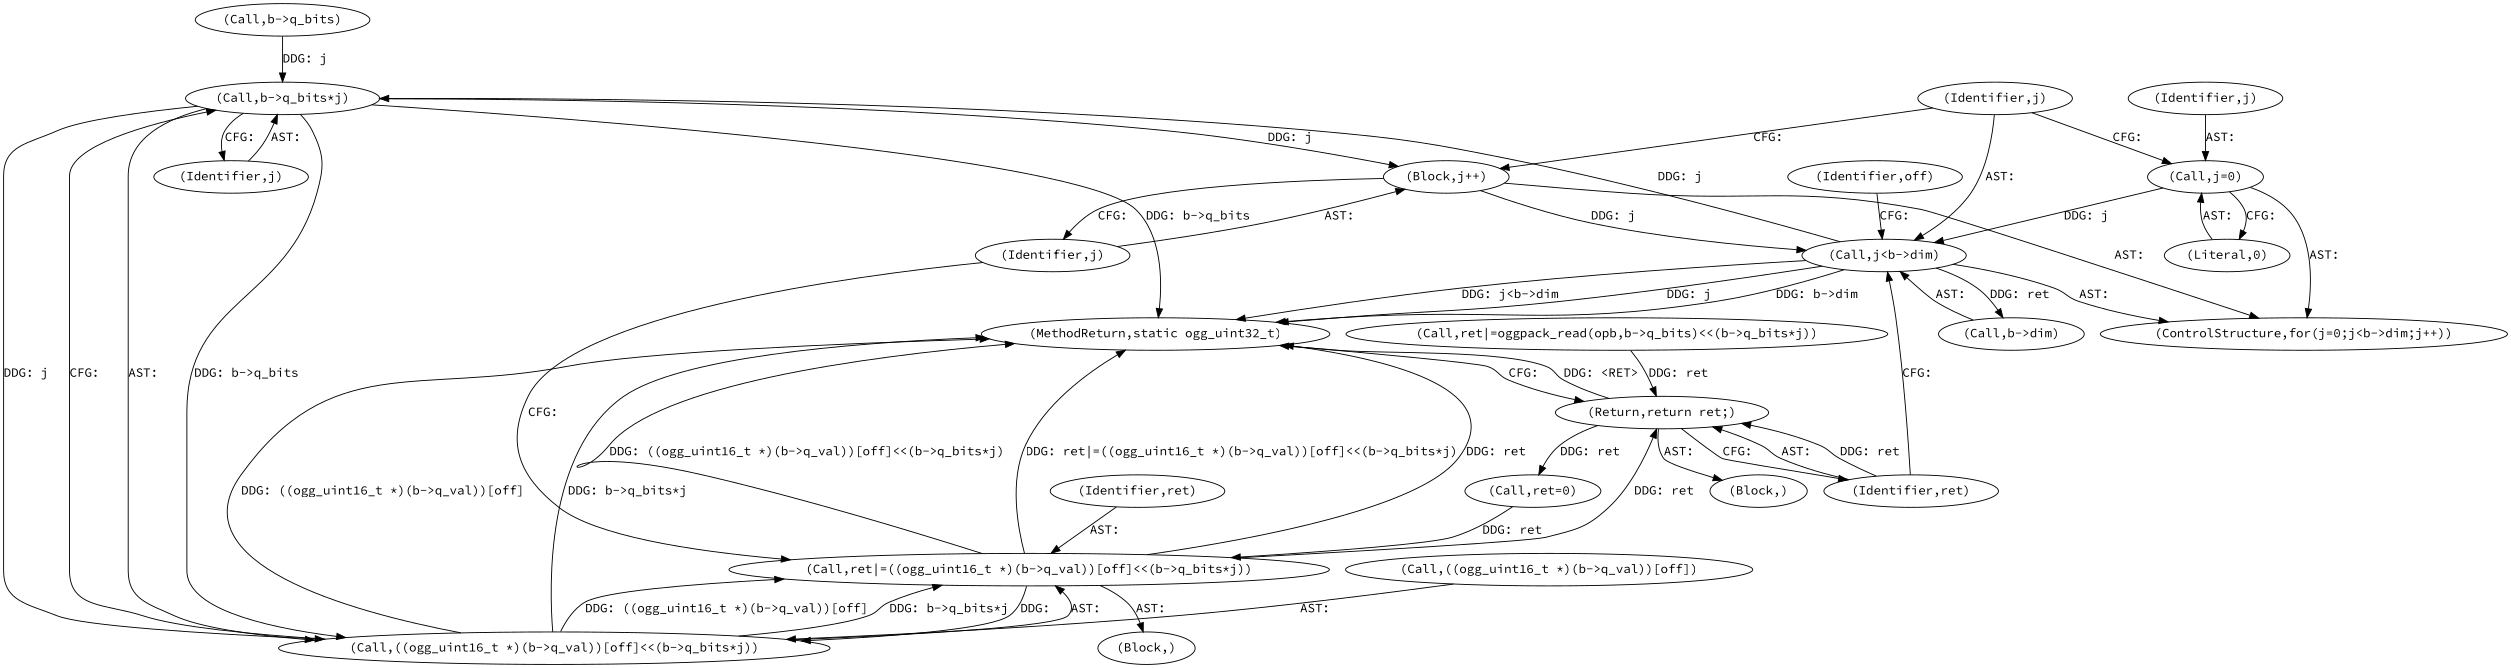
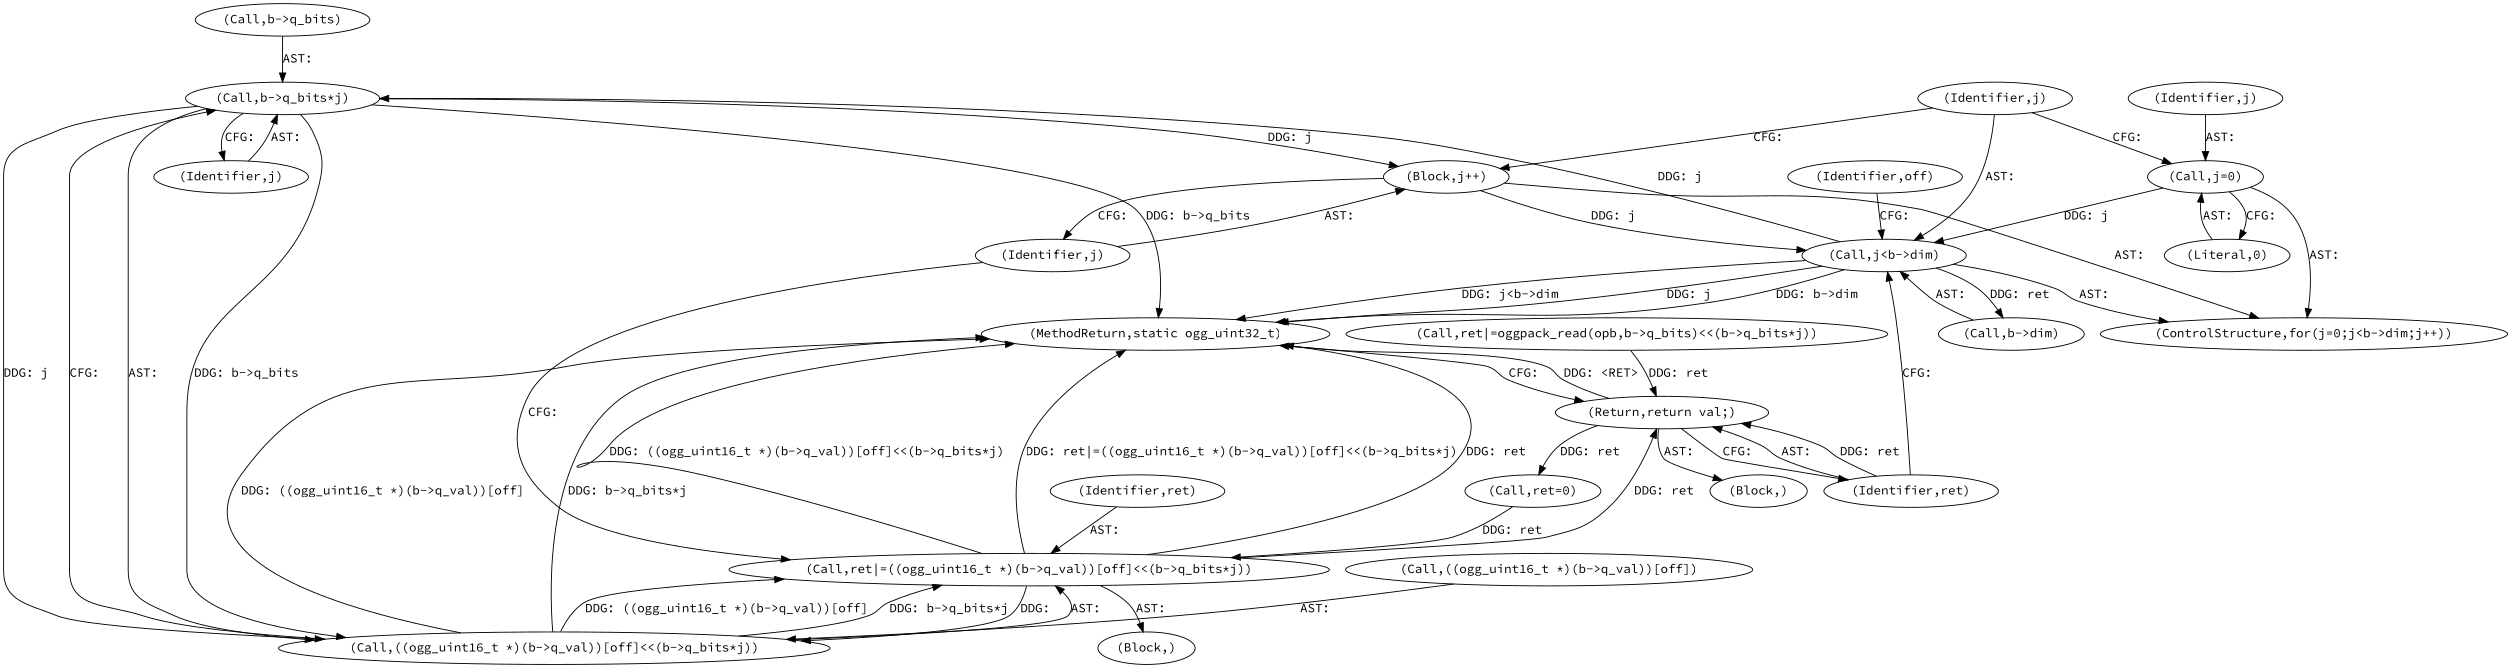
edge "(Call,b->q_bits)" -> "(Call,b->q_bits*j)": label "DDG: j" -> "AST: "
node "(Return,return ret;)": label "(Return,return ret;)" -> "(Return,return val;)"
